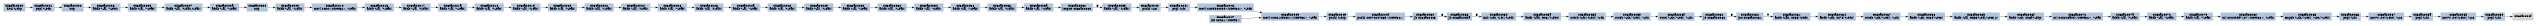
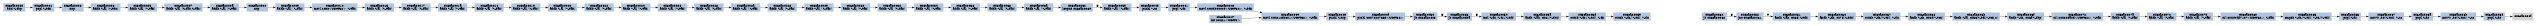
node "0x6ca2005f outsl %ds:(%esi), %dx": removed
